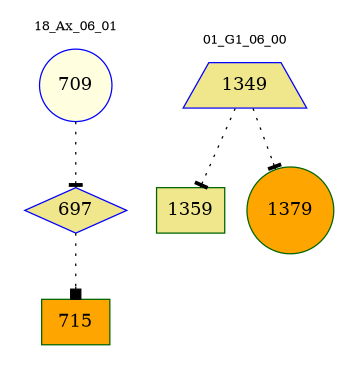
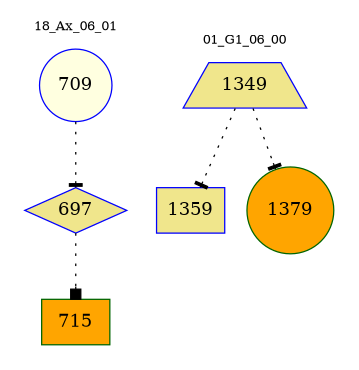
node "1359": color darkgreen -> blue
